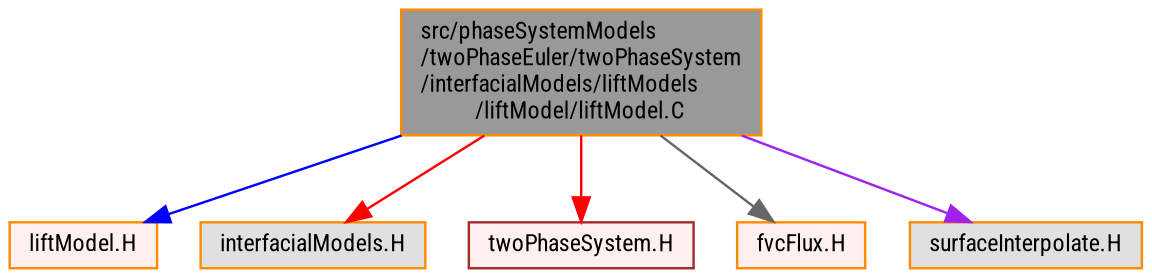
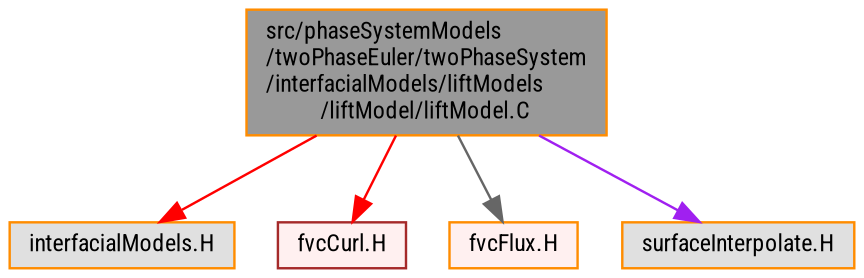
node "liftModel.H": removed
node "twoPhaseSystem.H": label "twoPhaseSystem.H" -> "fvcCurl.H"
